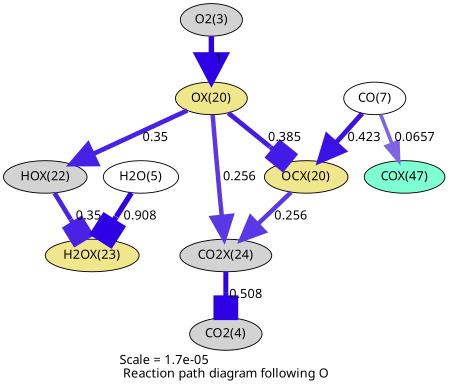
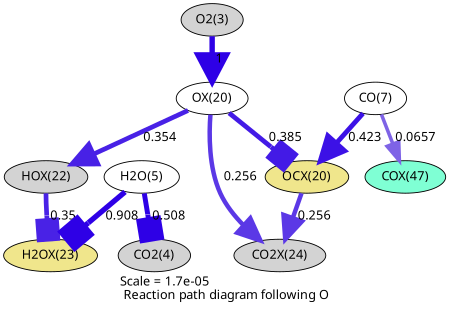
node "OX(20)": fillcolor khaki -> white
edge "OX(20)" -> "HOX(22)": label " 0.35" -> " 0.354"
edge "CO2X(24)" -> "CO2(4)": now "H2O(5)" -> "CO2(4)"
